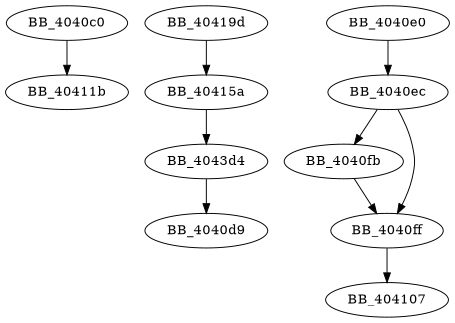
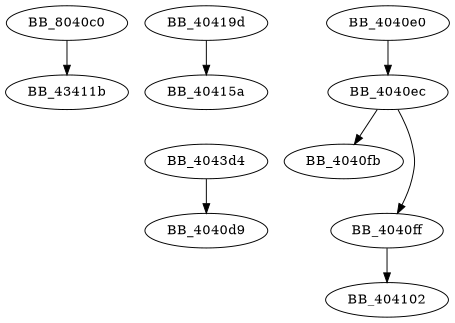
node "BB_4040c0": label "BB_4040c0" -> "BB_8040c0"
node "BB_40411b": label "BB_40411b" -> "BB_43411b"
edge "BB_40415a" -> "BB_4043d4": removed
edge "BB_4040fb" -> "BB_4040ff": removed
node "BB_404107": label "BB_404107" -> "BB_404102"
